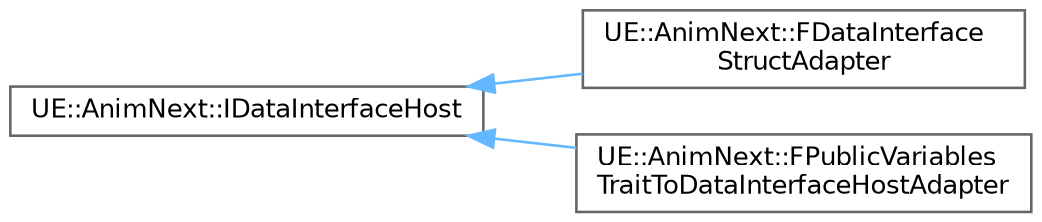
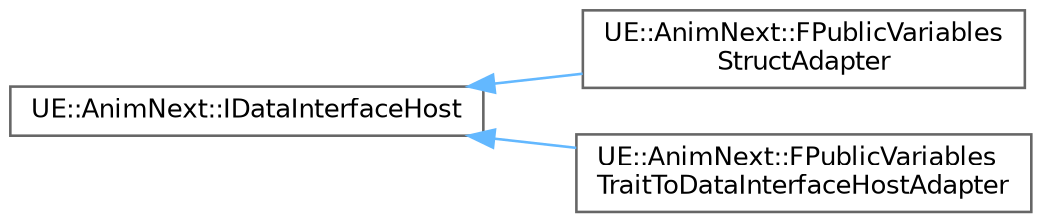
node "UE::AnimNext::FDataInterface StructAdapter": label "UE::AnimNext::FDataInterface StructAdapter" -> "UE::AnimNext::FPublicVariables StructAdapter"
